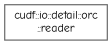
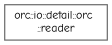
node "cudf::io::detail::orc ::reader": label "cudf::io::detail::orc ::reader" -> "orc::io::detail::orc ::reader"
